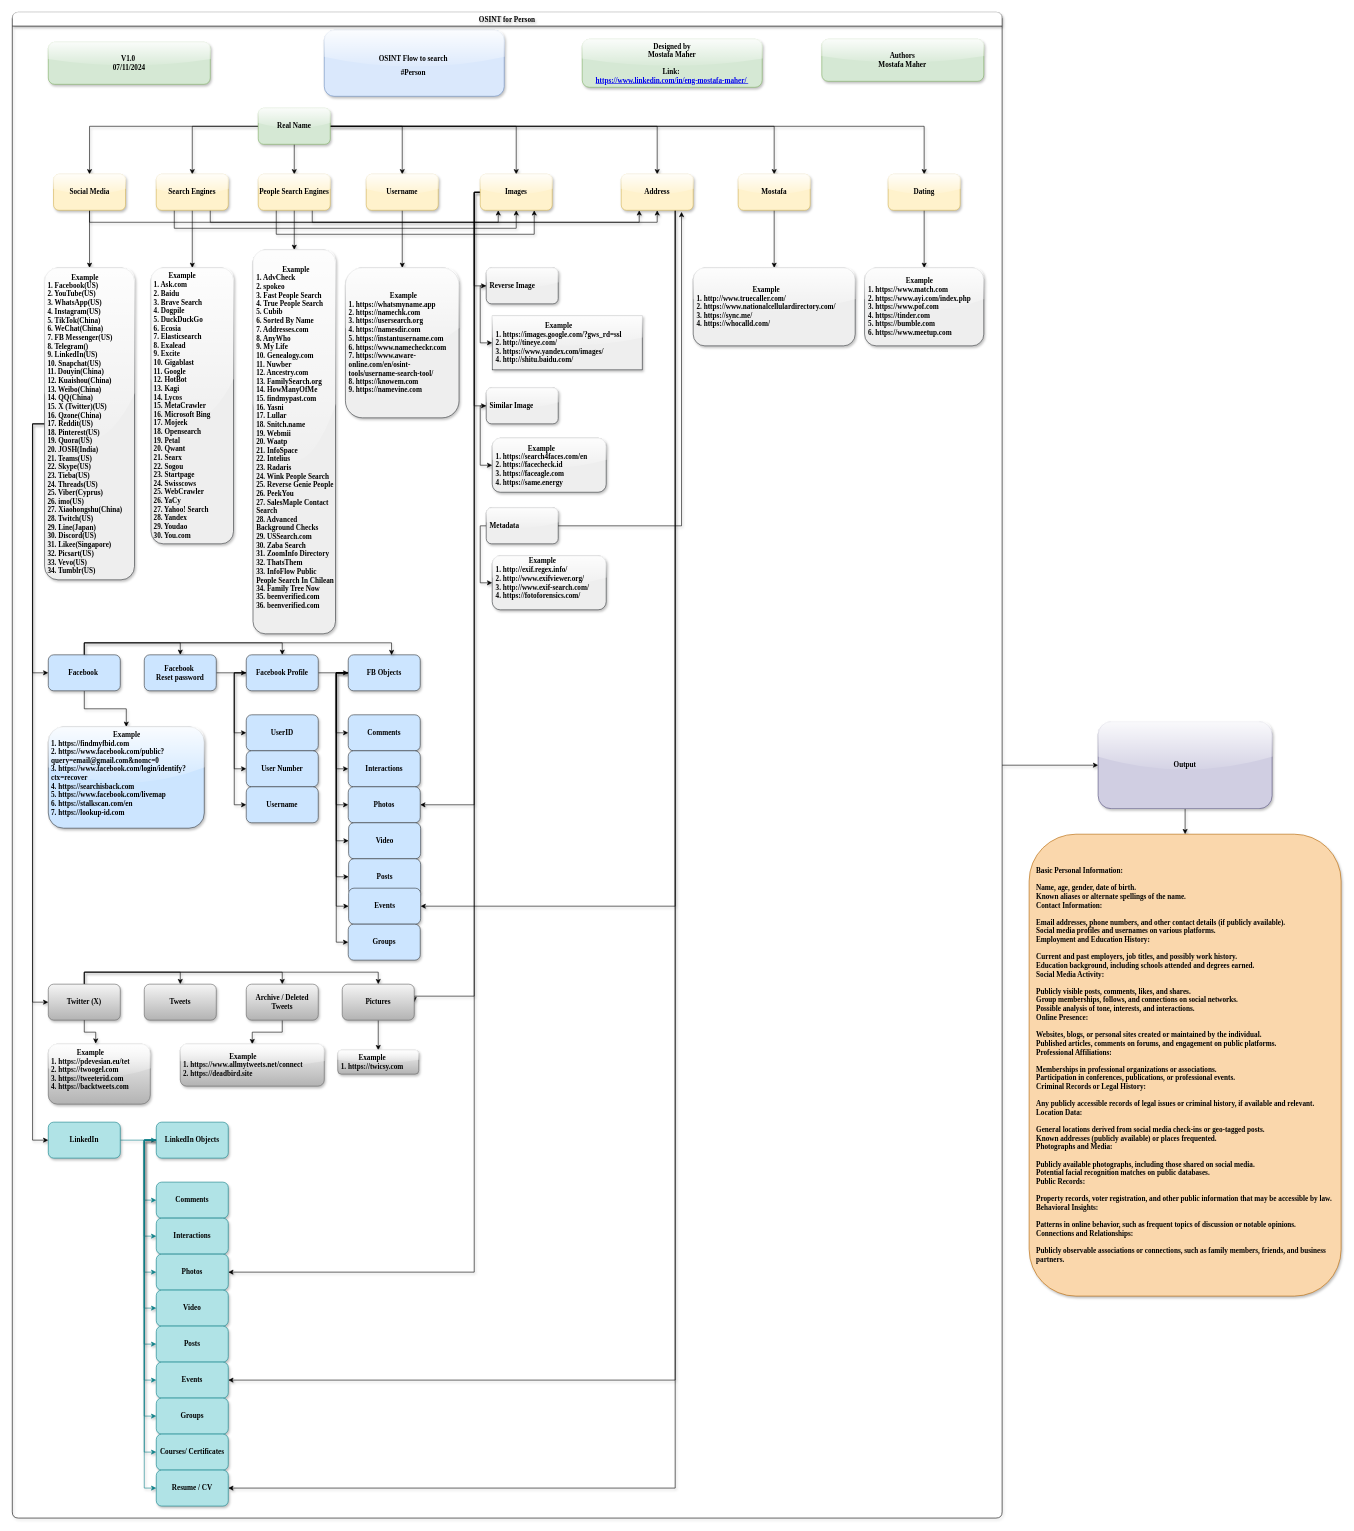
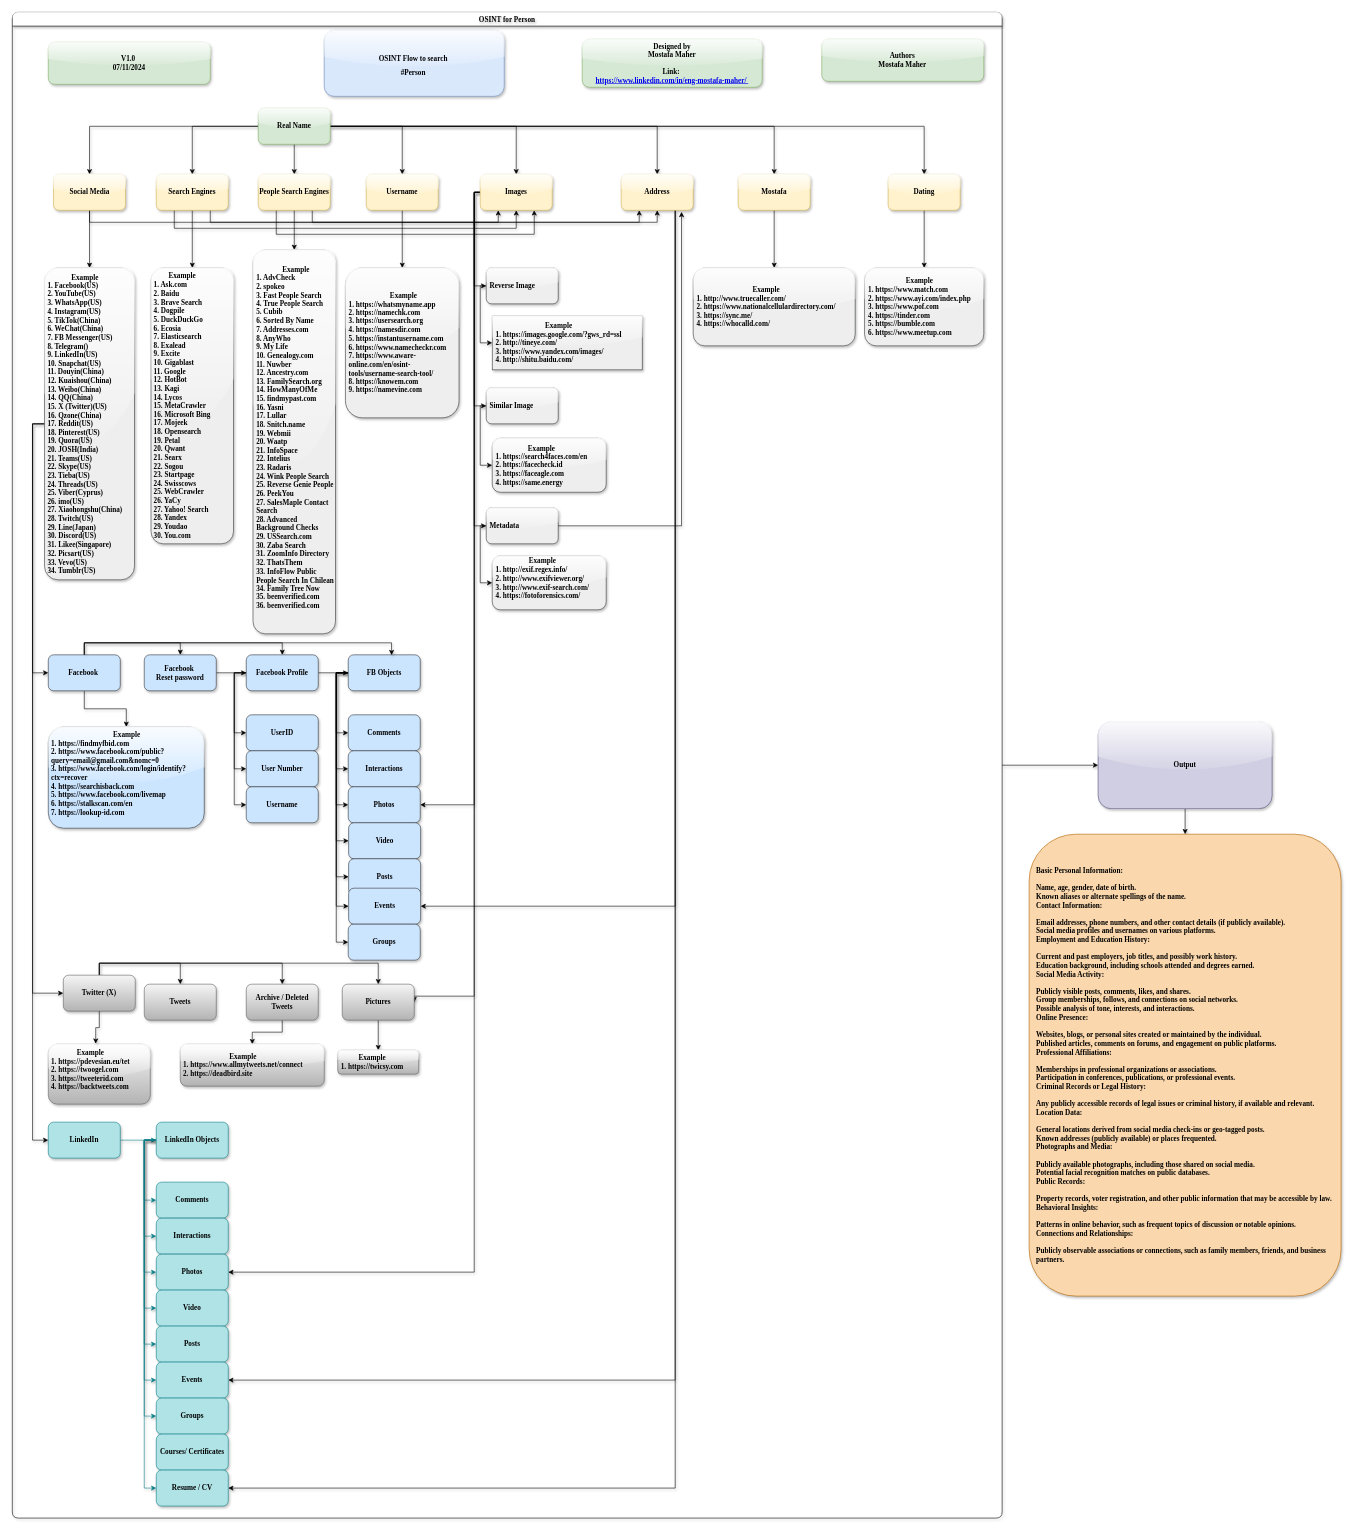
edge "Images" -> "Metadata": added
node "Twitter (X)": moved (84, 1002) -> (99, 993)
edge "LinkedIn Objects" -> "Courses/ Certificates": removed
